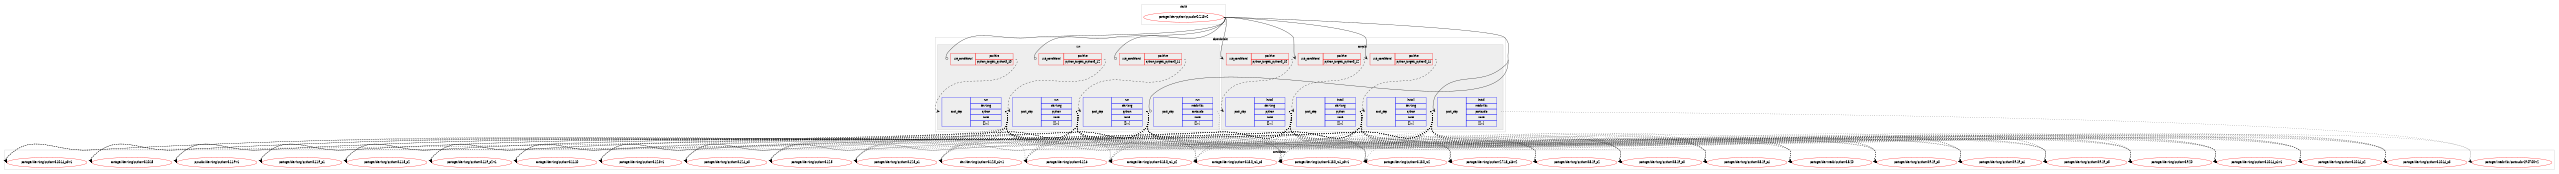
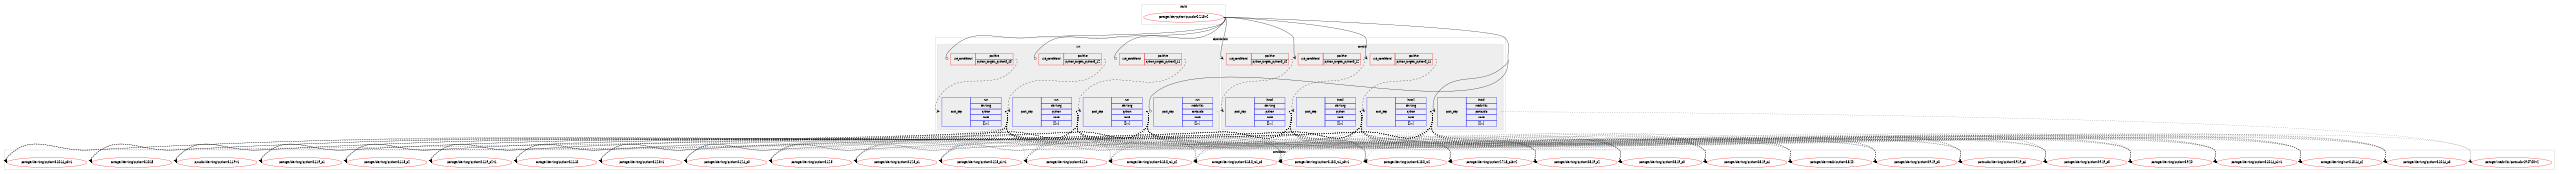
node "dev://dev-lang/python-3.12.5_p1-r1": label "dev://dev-lang/python-3.12.5_p1-r1" -> "portage://dev-lang/python-3.12.5_p1-r1"
node "portage://dev-lang/python-3.9.19_p4": label "portage://dev-lang/python-3.9.19_p4" -> "portaudio://dev-lang/python-3.9.19_p4"
node "portage://dev-lang/python-3.10.14_p2": label "portage://dev-lang/python-3.10.14_p2" -> "portage://dev-lang/run-3.10.14_p2"
